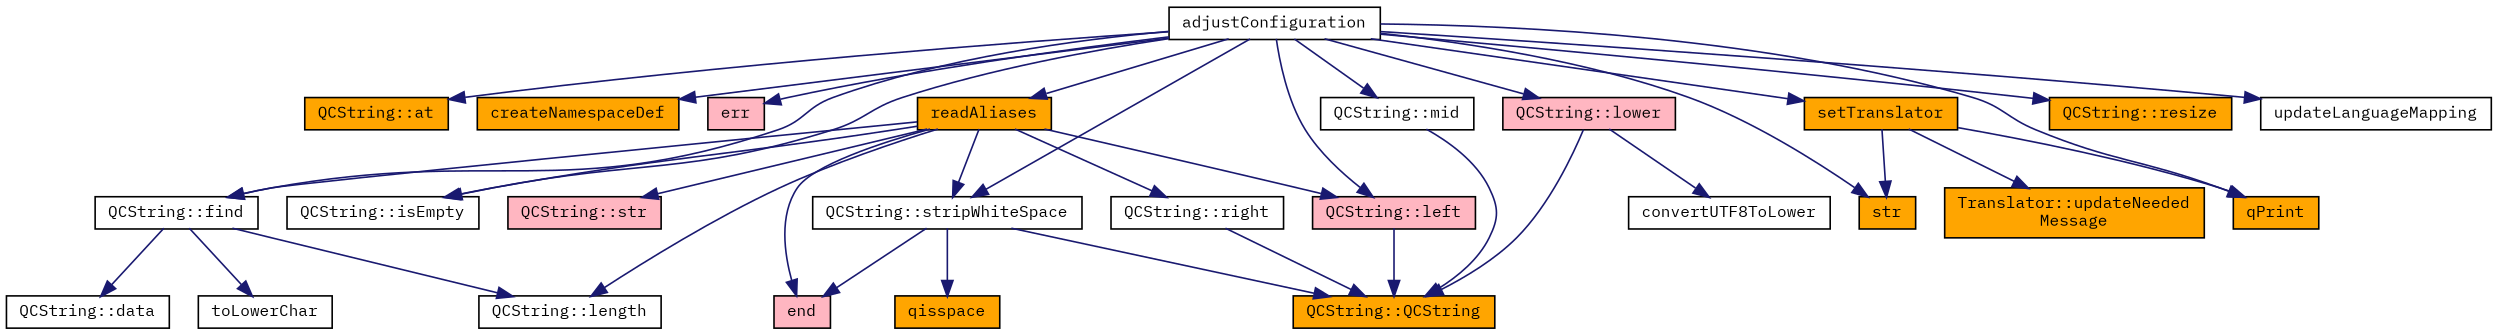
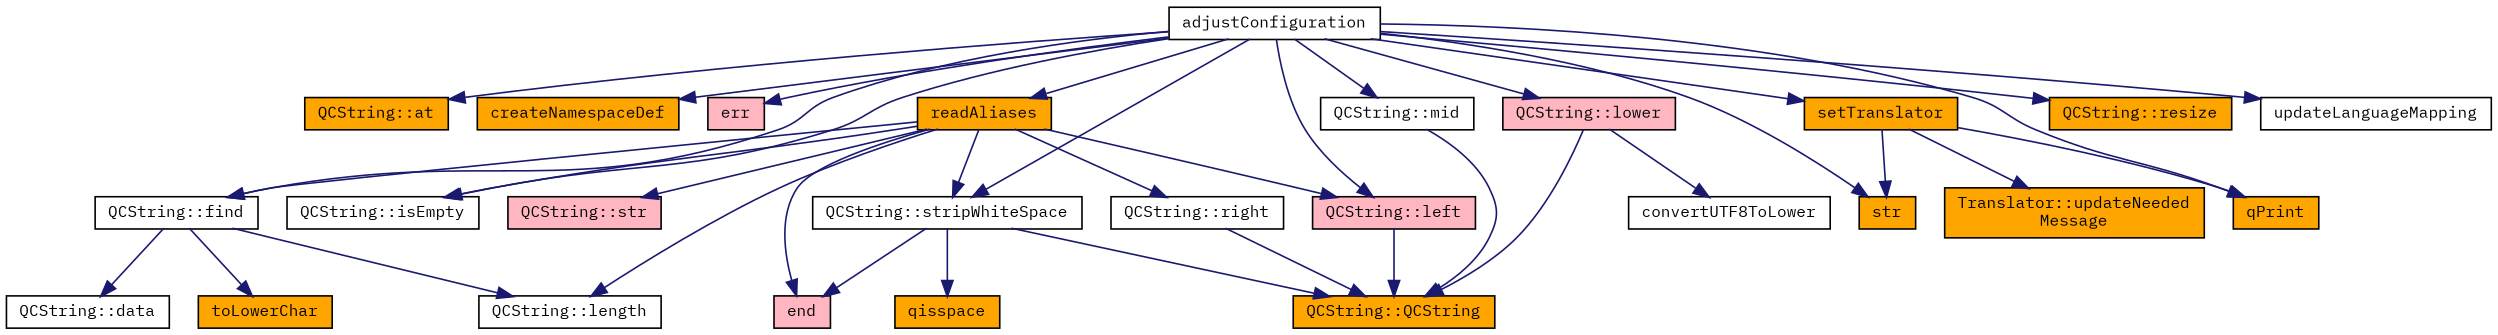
node "toLowerChar": fillcolor white -> orange
